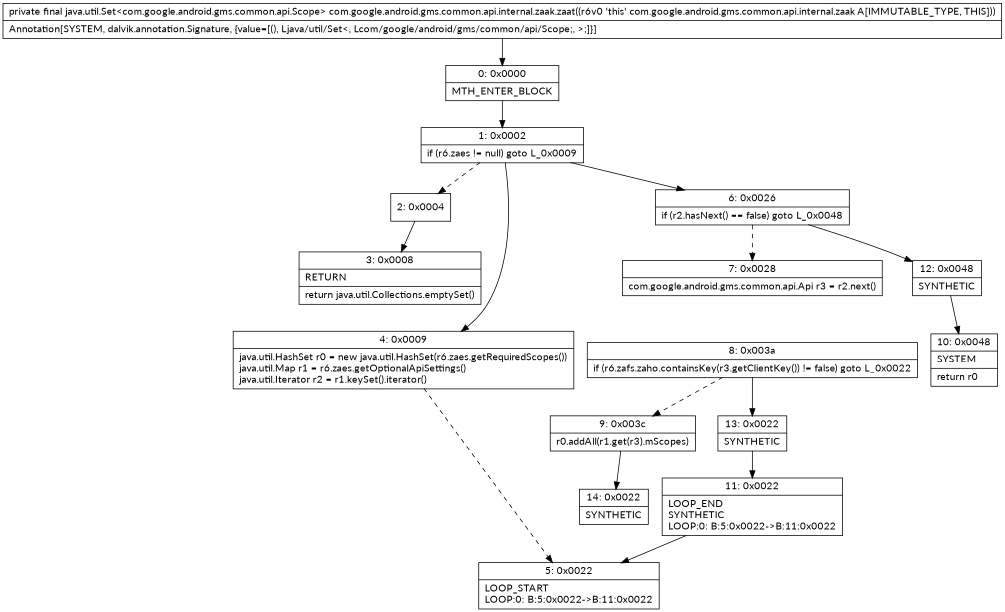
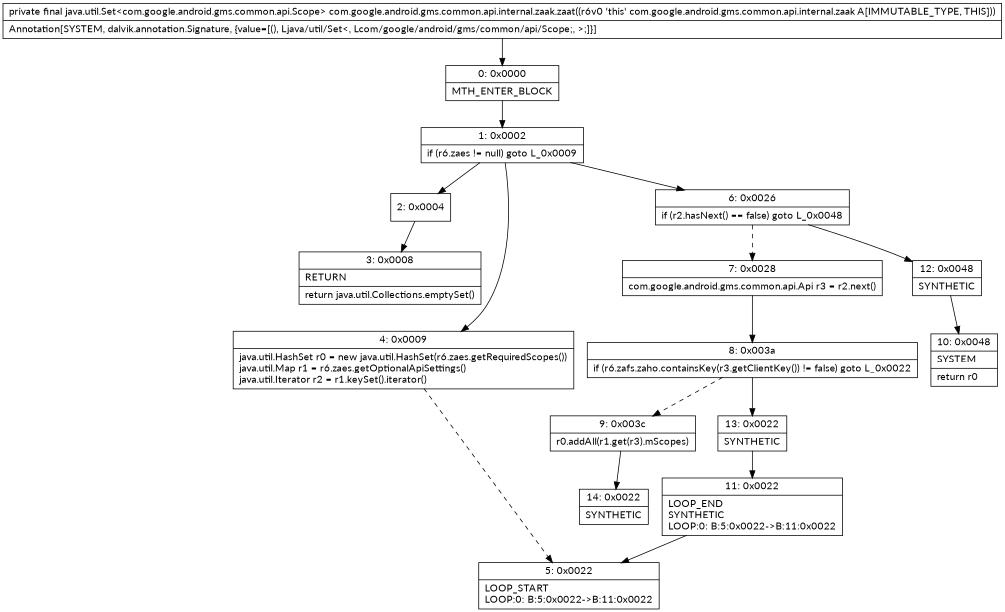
edge "1: 0x0002" -> "2: 0x0004": style dashed -> solid
edge "7: 0x0028" -> "8: 0x003a": added
